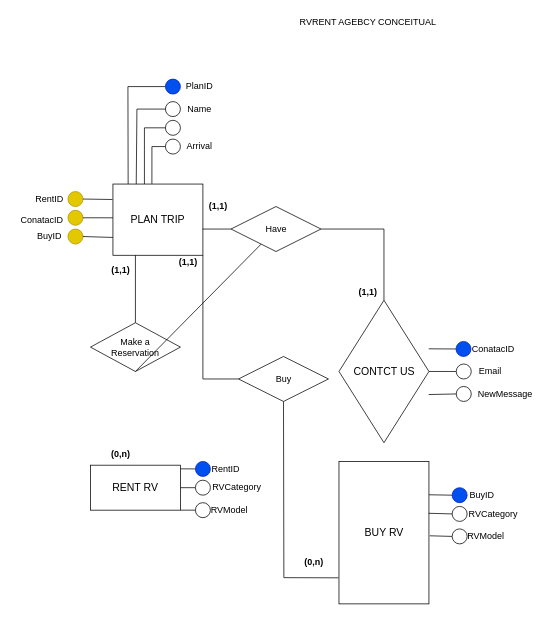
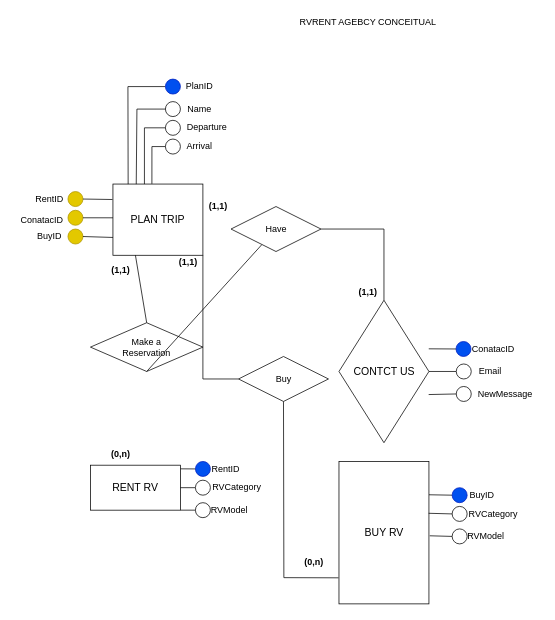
node "Departure": added
edge "PLAN TRIP" -- "Have": removed
node "Make a Reservation": size 90x49 -> 113x49
